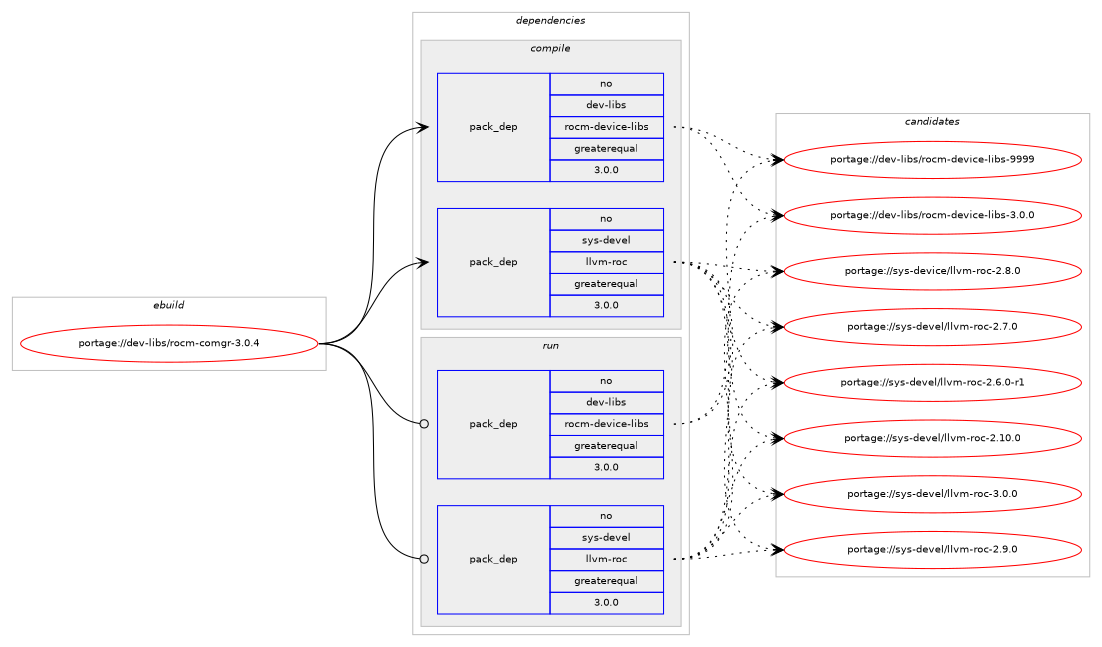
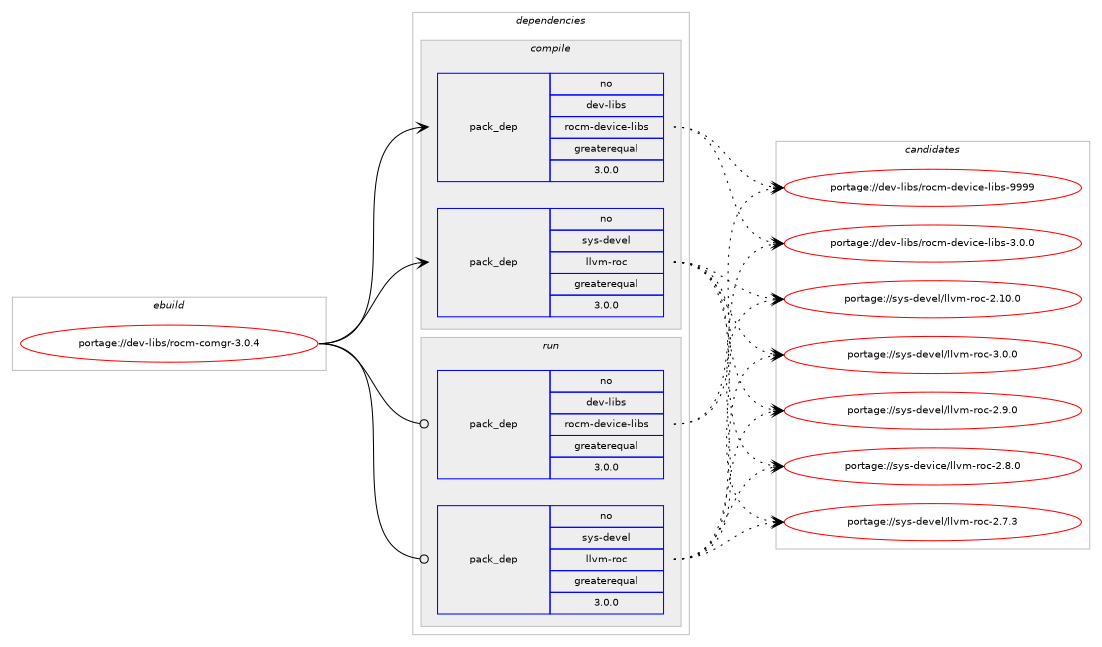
node "portage://sys-devel/llvm-roc-2.7.0": label "portage://sys-devel/llvm-roc-2.7.0" -> "portage://sys-devel/llvm-roc-2.7.3"
node "portage://sys-devel/llvm-roc-2.6.0-r1": removed
